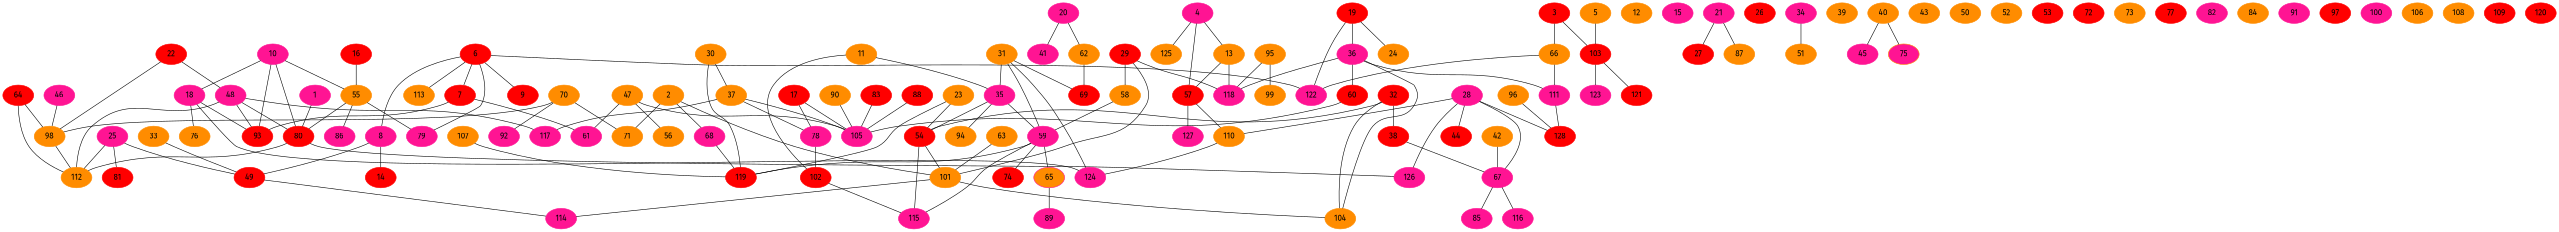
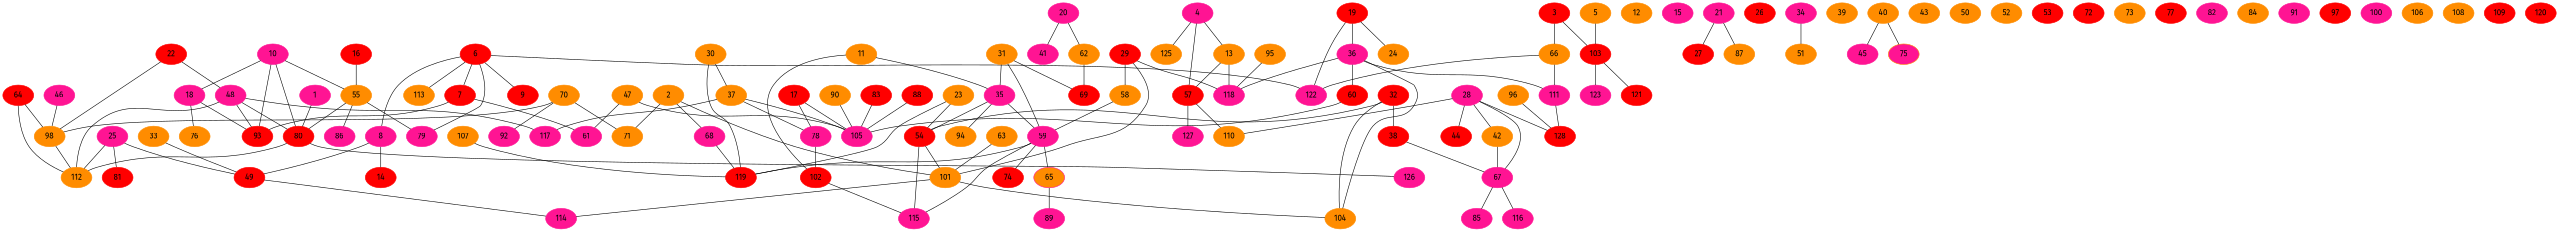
node "99": removed
edge "28" -- "126": now "28" -- "42"
node "56": removed
node "124": removed
